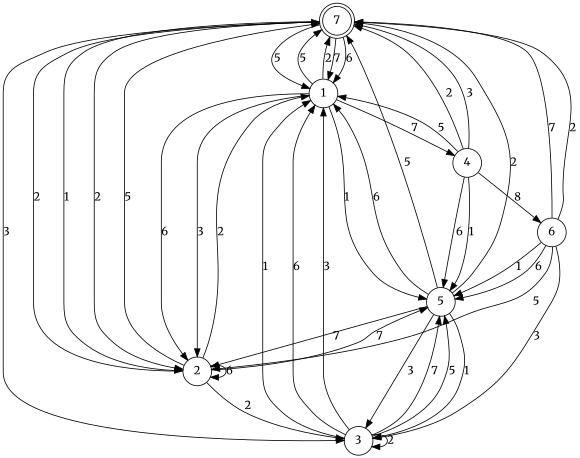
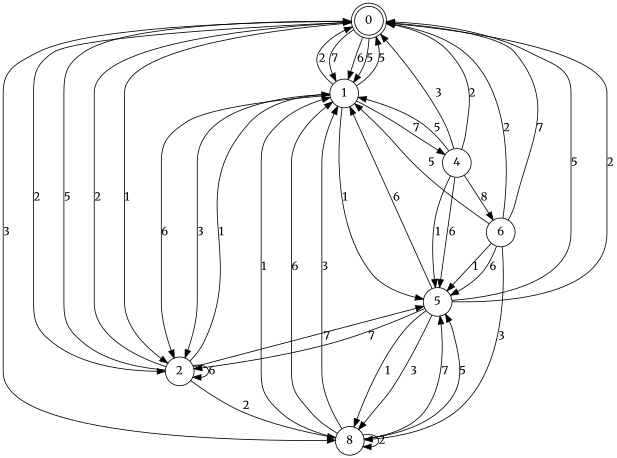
node "7": label "7" -> "0"
edge "2" -> "1": label "2" -> "1"
edge "6" -> "2": now "6" -> "1"
node "3": label "3" -> "8"
